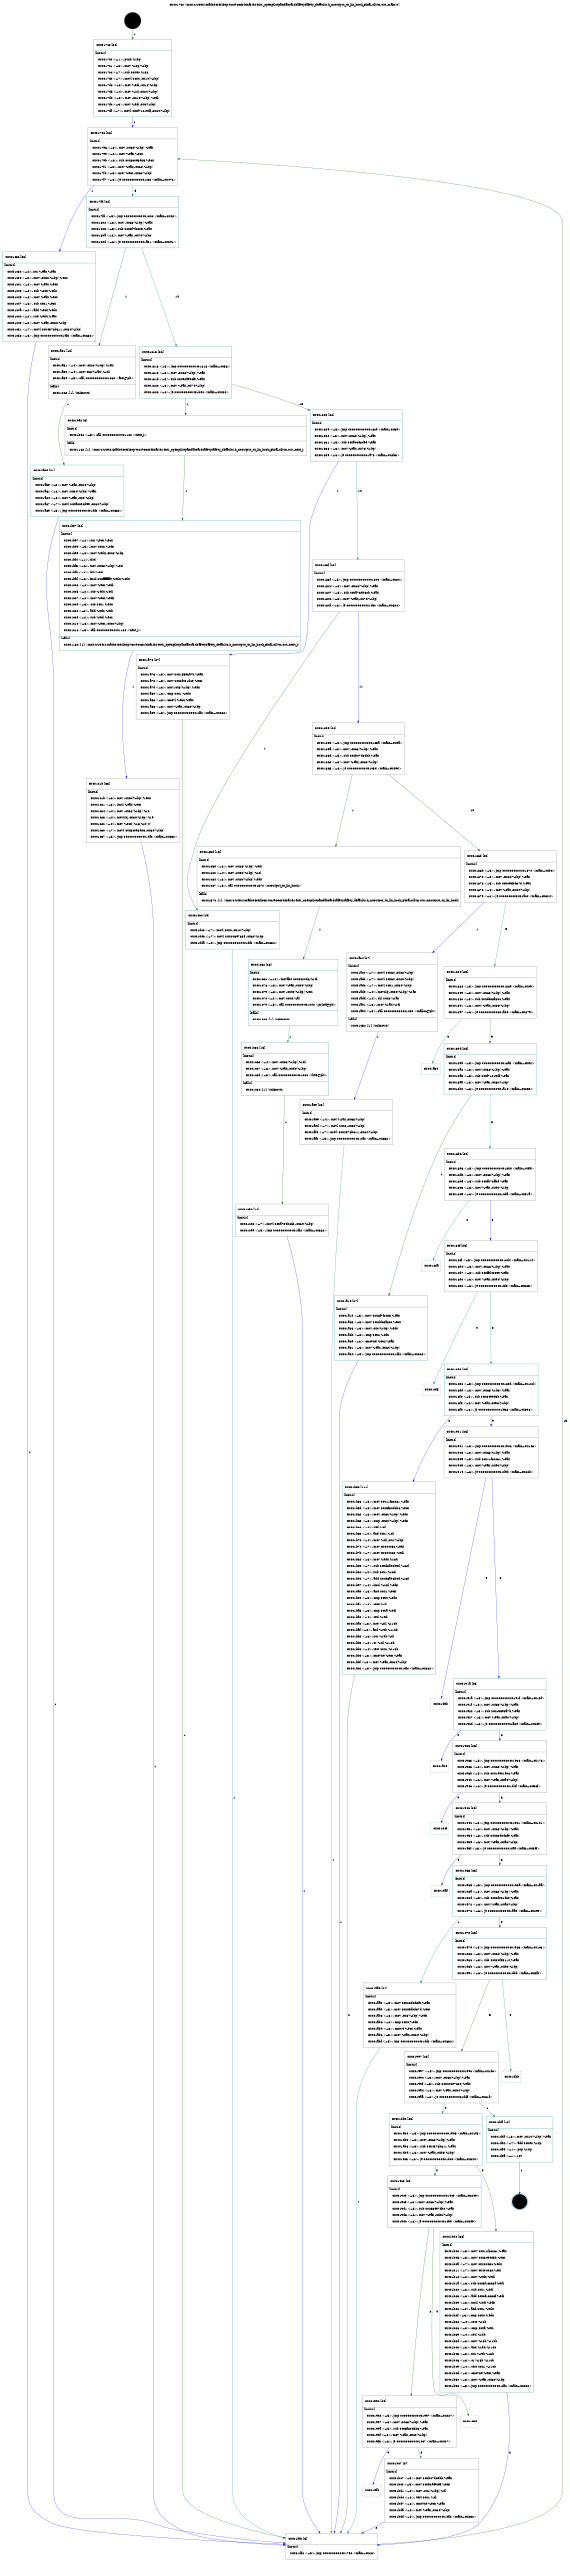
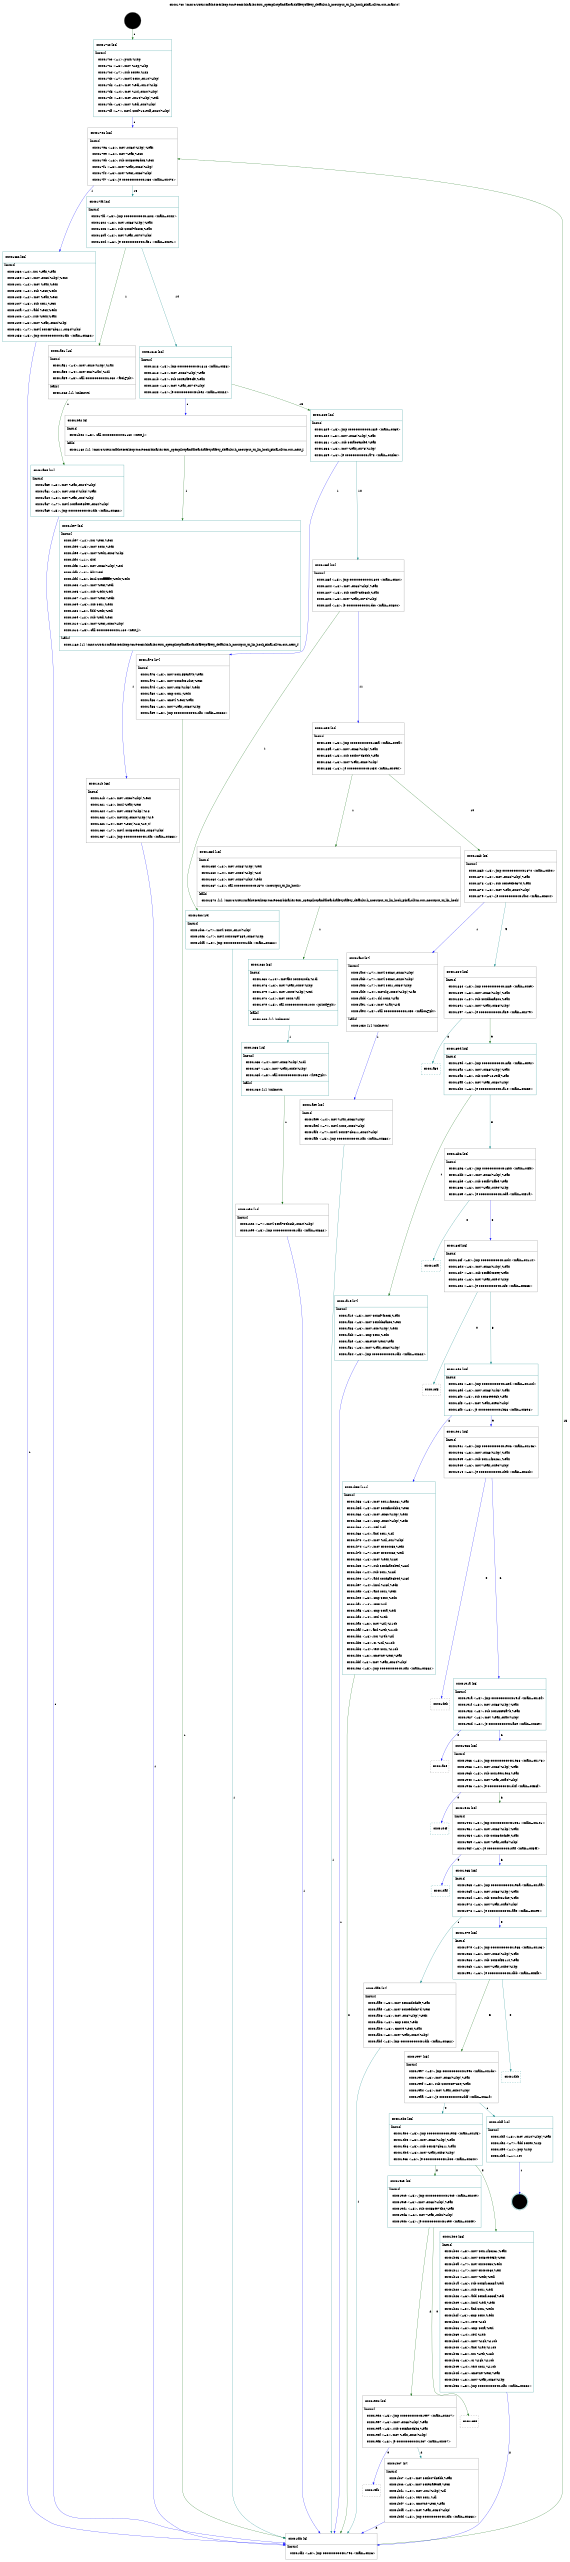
edge "0x4017e6 [23]" -> "0x4017fd [22]": label " 5" -> " 15"
